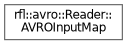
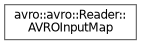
node "rfl::avro::Reader:: AVROInputMap": label "rfl::avro::Reader:: AVROInputMap" -> "avro::avro::Reader:: AVROInputMap"
